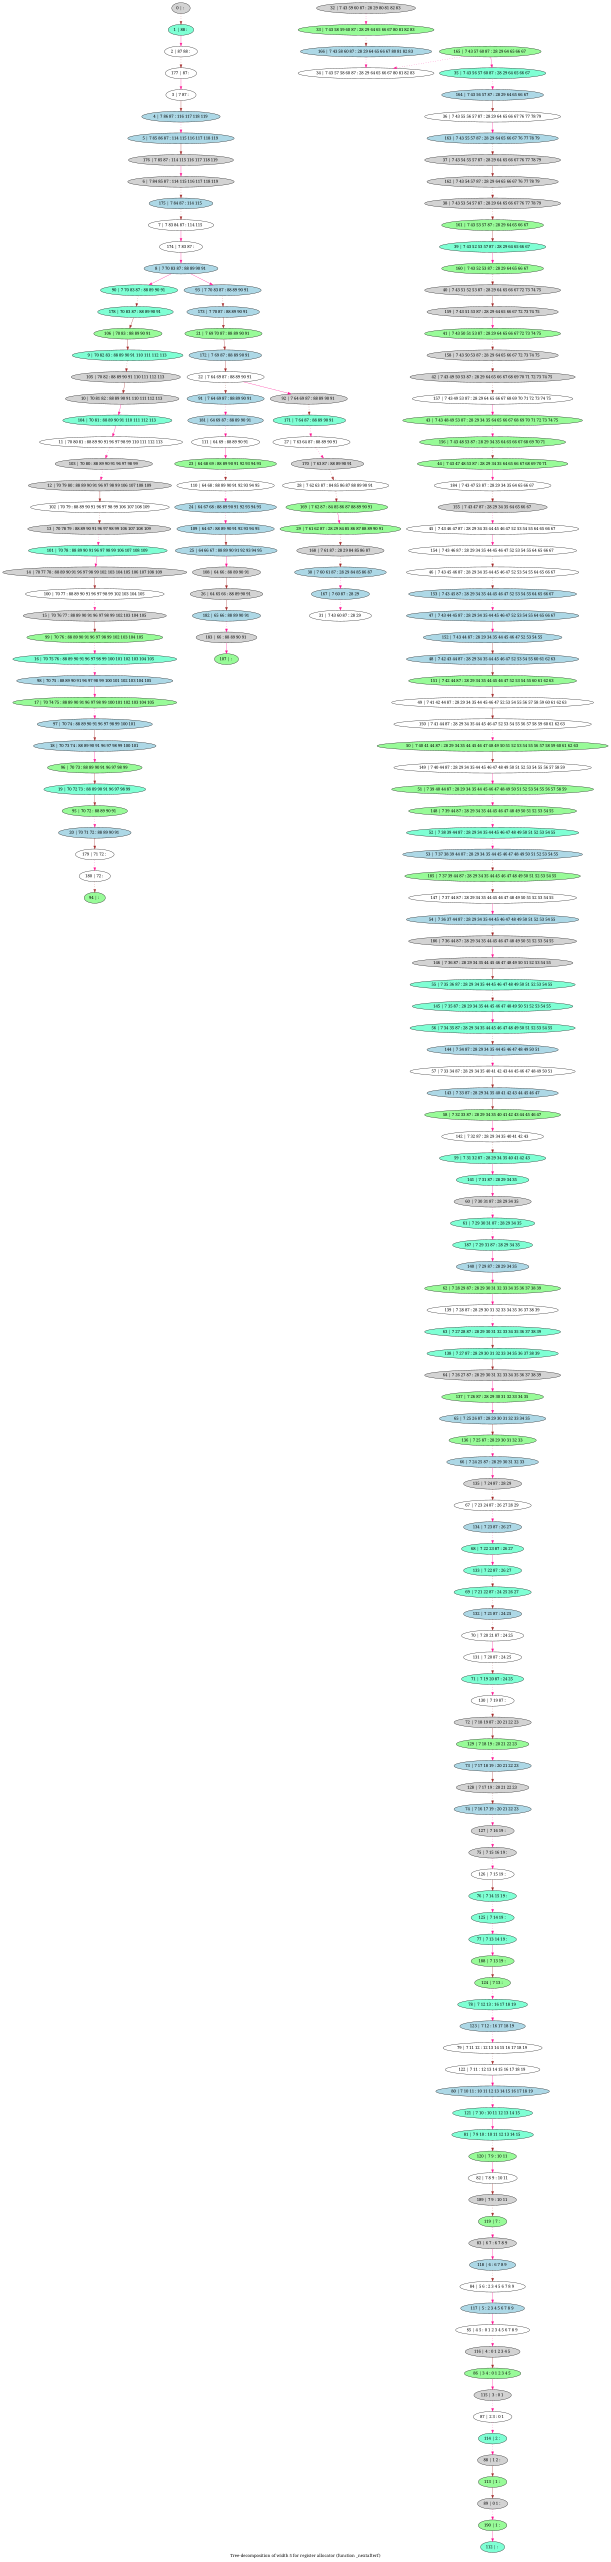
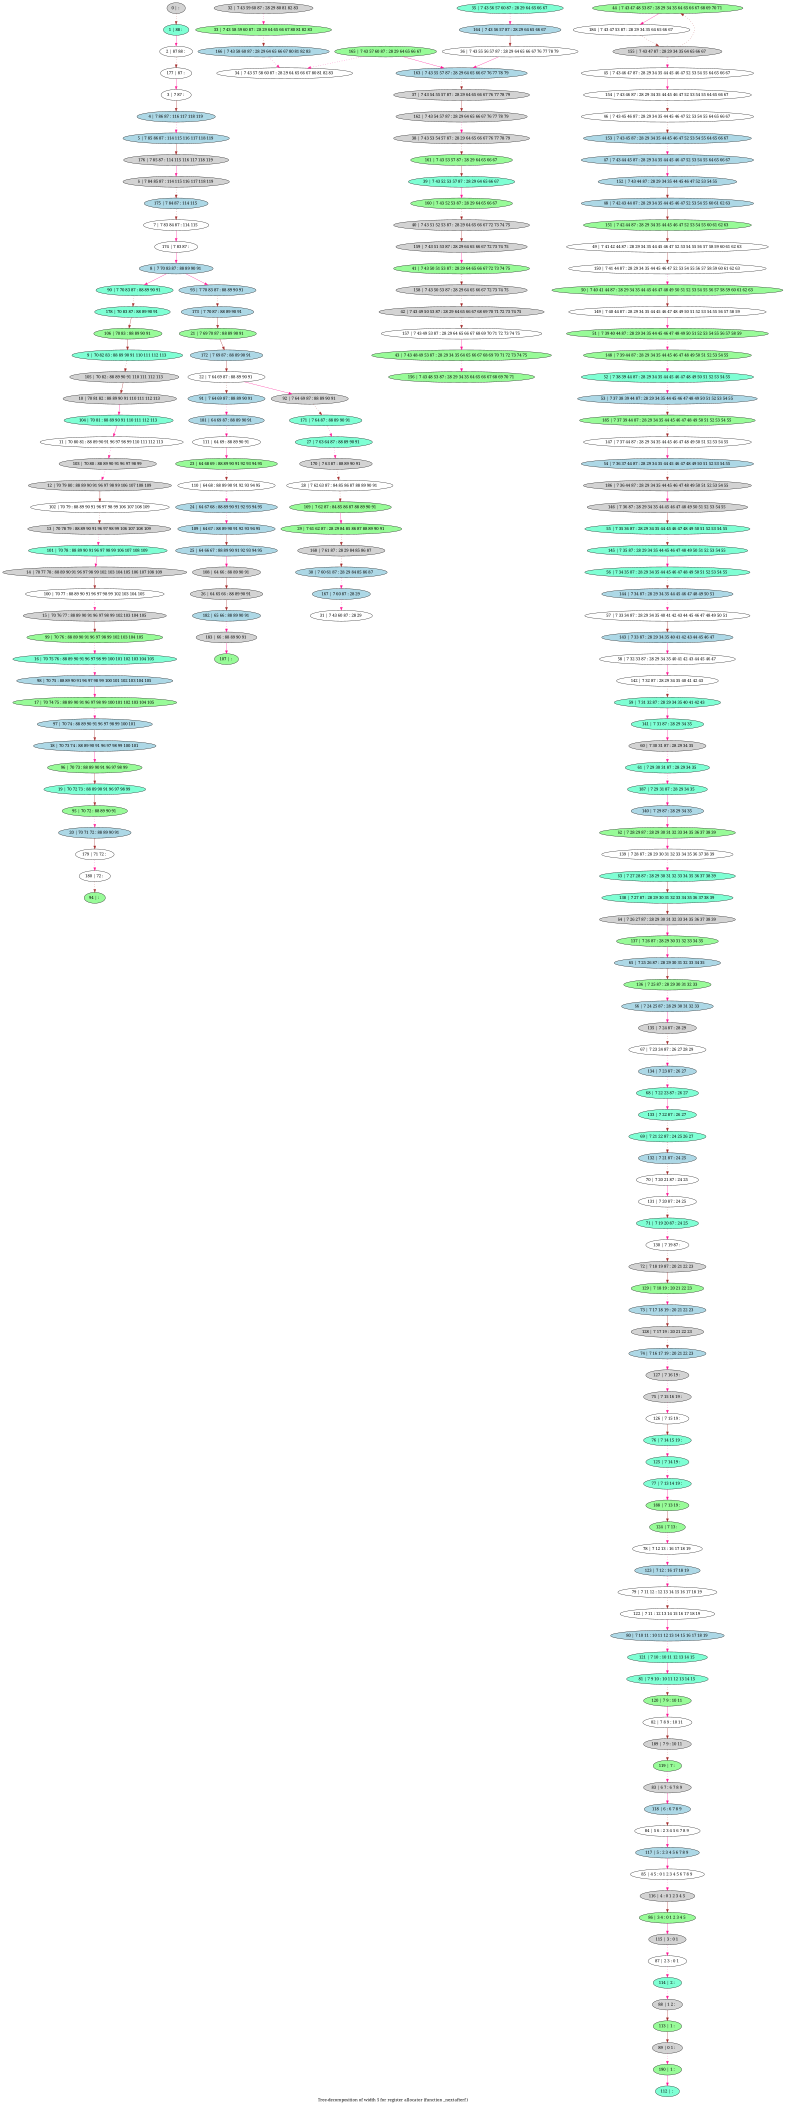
edge "165 | 7 43 57 60 87 : 28 29 64 65 66 67" -> "35 | 7 43 56 57 60 87 : 28 29 64 65 66 67": now "165 | 7 43 57 60 87 : 28 29 64 65 66 67" -> "163 | 7 43 55 57 87 : 28 29 64 65 66 67 76 77 78 79"
edge "162 | 7 43 54 57 87 : 28 29 64 65 66 67 76 77 78 79" -> "38 | 7 43 53 54 57 87 : 28 29 64 65 66 67 76 77 78 79": color brown -> deeppink
node "27 | 7 63 64 87 : 88 89 90 91": fillcolor white -> aquamarine
edge "156 | 7 43 48 53 87 : 28 29 34 35 64 65 66 67 68 69 70 71" -> "44 | 7 43 47 48 53 87 : 28 29 34 35 64 65 66 67 68 69 70 71": now "155 | 7 43 47 87 : 28 29 34 35 64 65 66 67" -> "44 | 7 43 47 48 53 87 : 28 29 34 35 64 65 66 67 68 69 70 71"
edge "143 | 7 33 87 : 28 29 34 35 40 41 42 43 44 45 46 47" -> "58 | 7 32 33 87 : 28 29 34 35 40 41 42 43 44 45 46 47": color brown -> deeppink
node "58 | 7 32 33 87 : 28 29 34 35 40 41 42 43 44 45 46 47": fillcolor palegreen -> white
node "78 | 7 12 13 : 16 17 18 19": fillcolor aquamarine -> white
